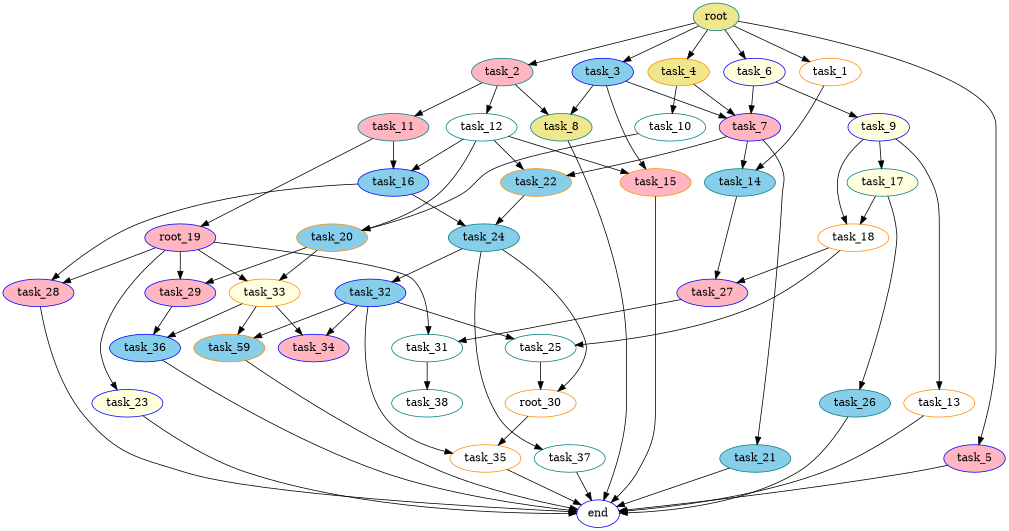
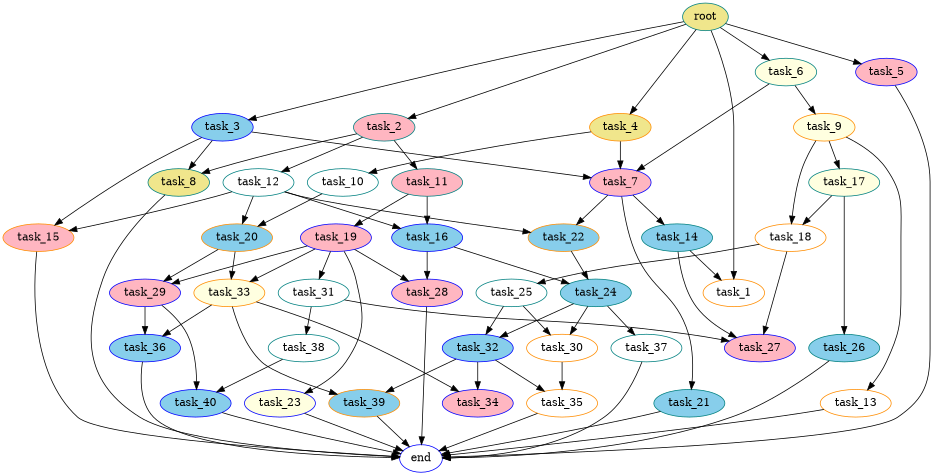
node "task_6": color blue -> teal
node "task_9": color blue -> darkorange
edge "task_1" -> "task_14": reversed
node "root_19": label "root_19" -> "task_19"
edge "task_32" -> "task_25": reversed
edge "task_27" -> "task_31": reversed
node "task_59": label "task_59" -> "task_39"
node "task_40": added
node "root_30": label "root_30" -> "task_30"
